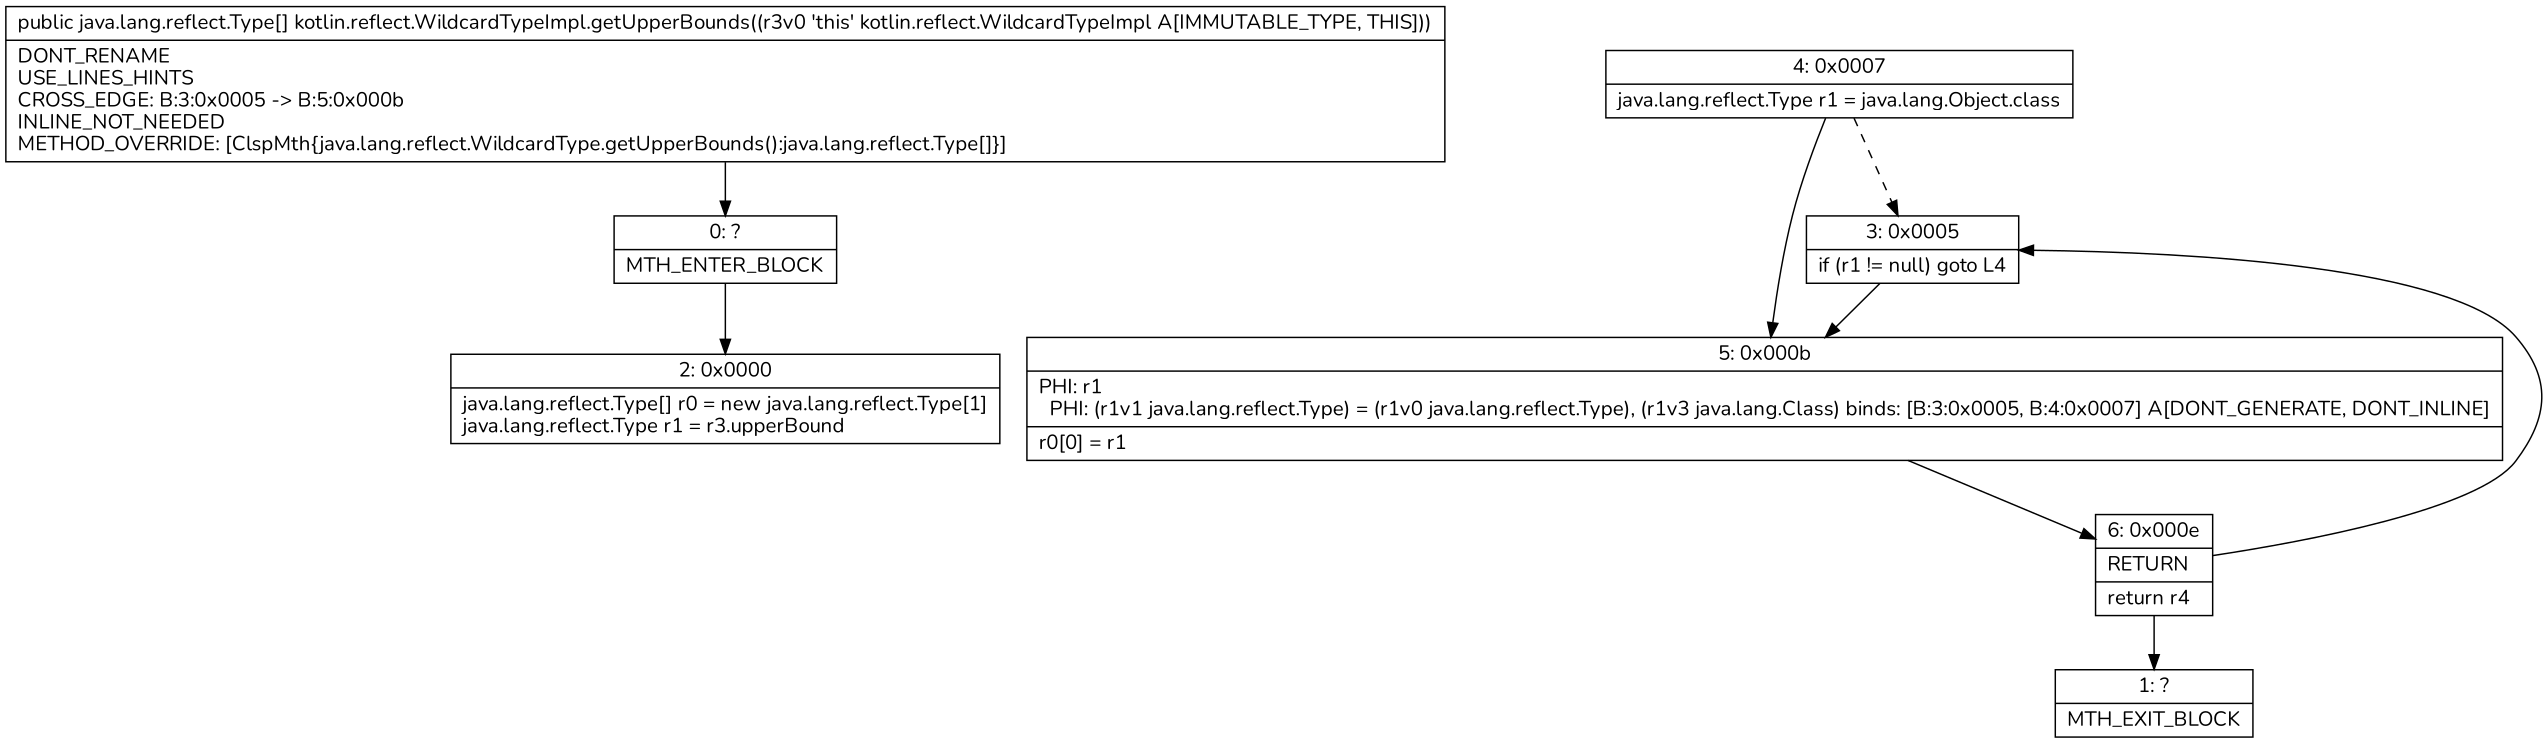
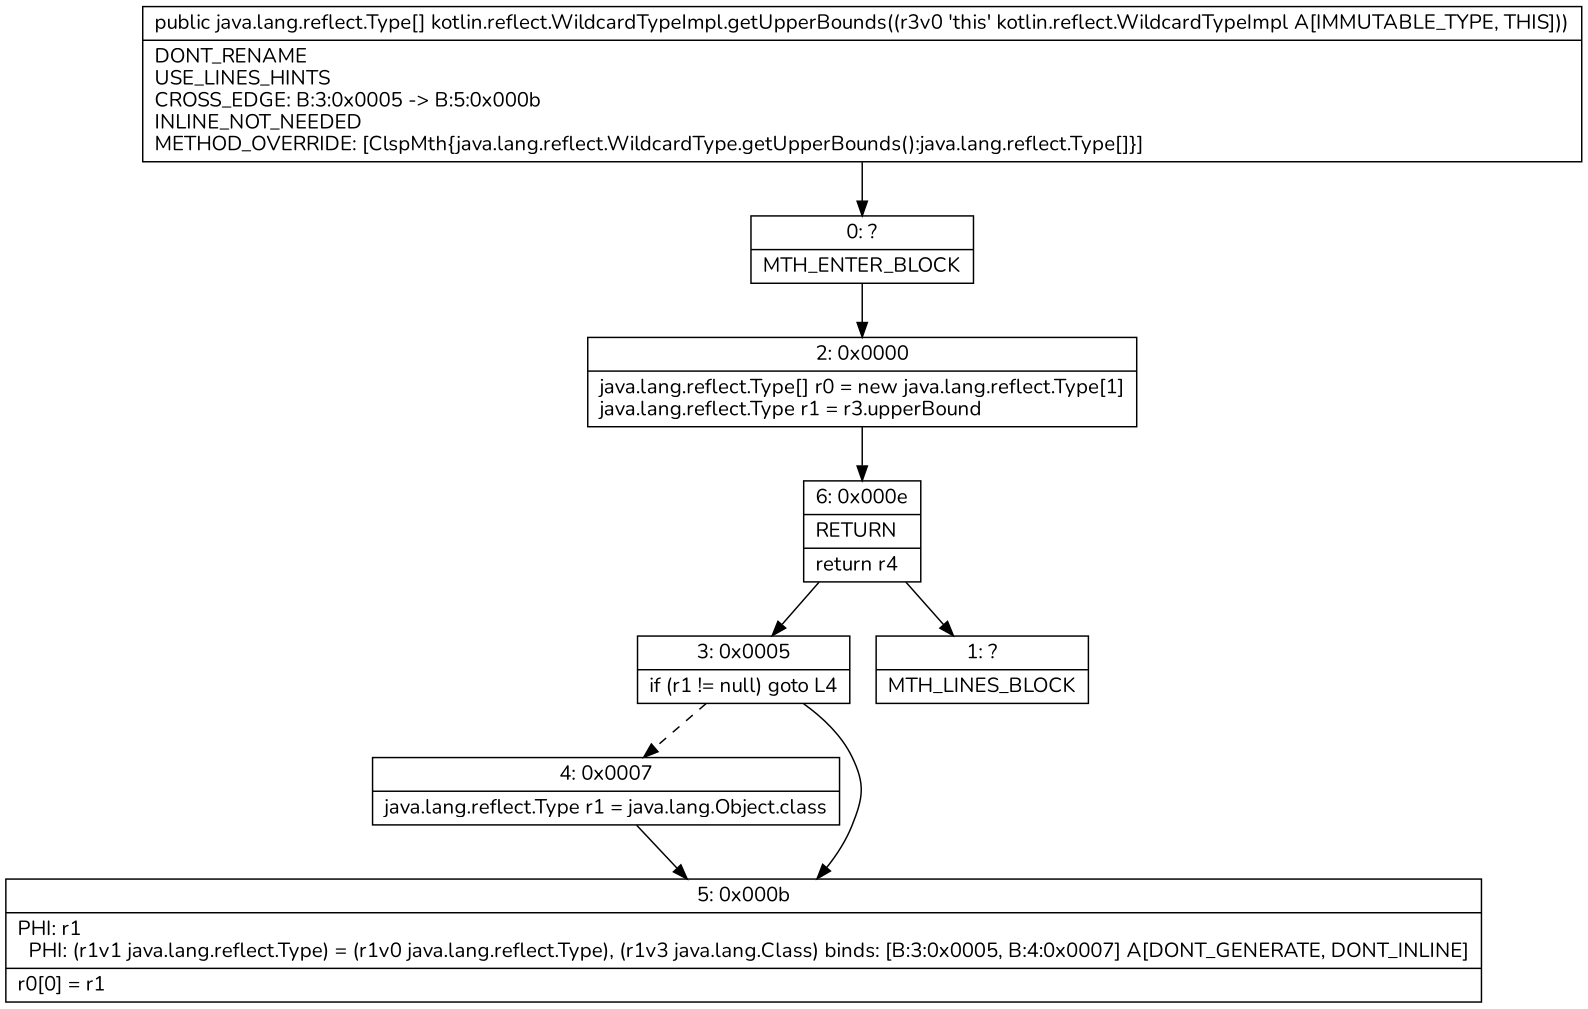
edge "4: 0x0007" -> "3: 0x0005": reversed
edge "5: 0x000b" -> "6: 0x000e": now "2: 0x0000" -> "6: 0x000e"
node "1: ?": text "MTH_EXIT_BLOCK" -> "MTH_LINES_BLOCK"
